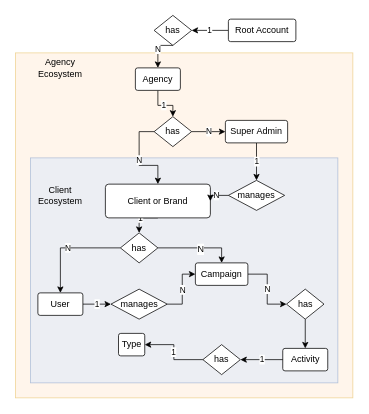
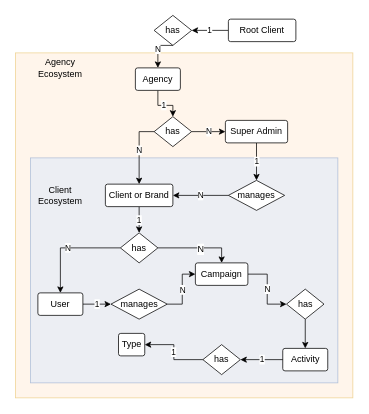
node "Root Account": label "Root Account" -> "Root Client"
node "Client or Brand": size 105x34 -> 68x23
